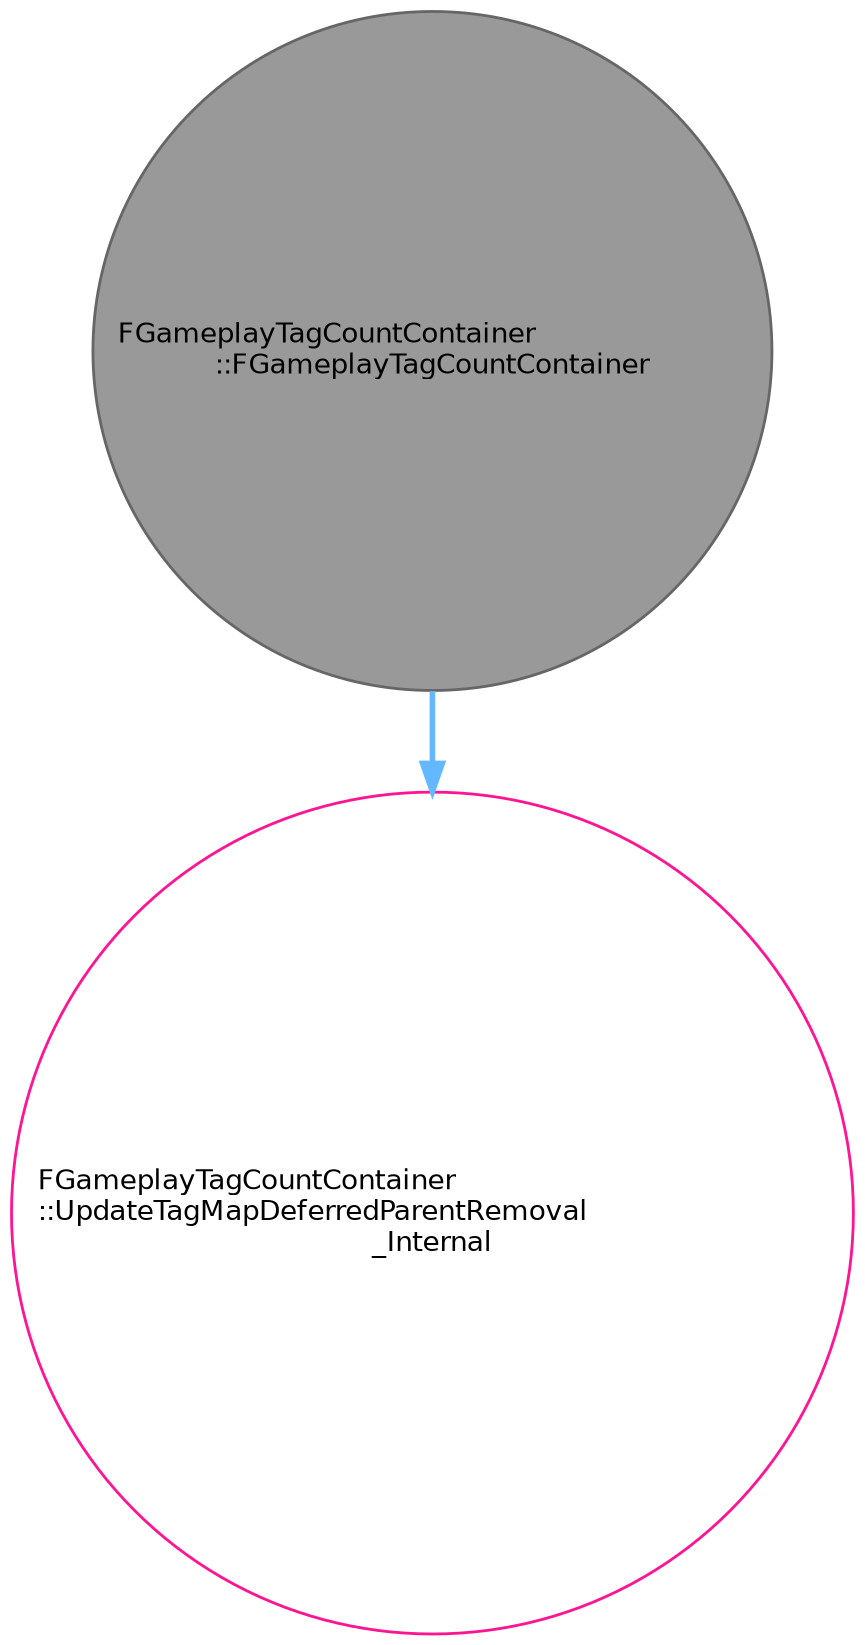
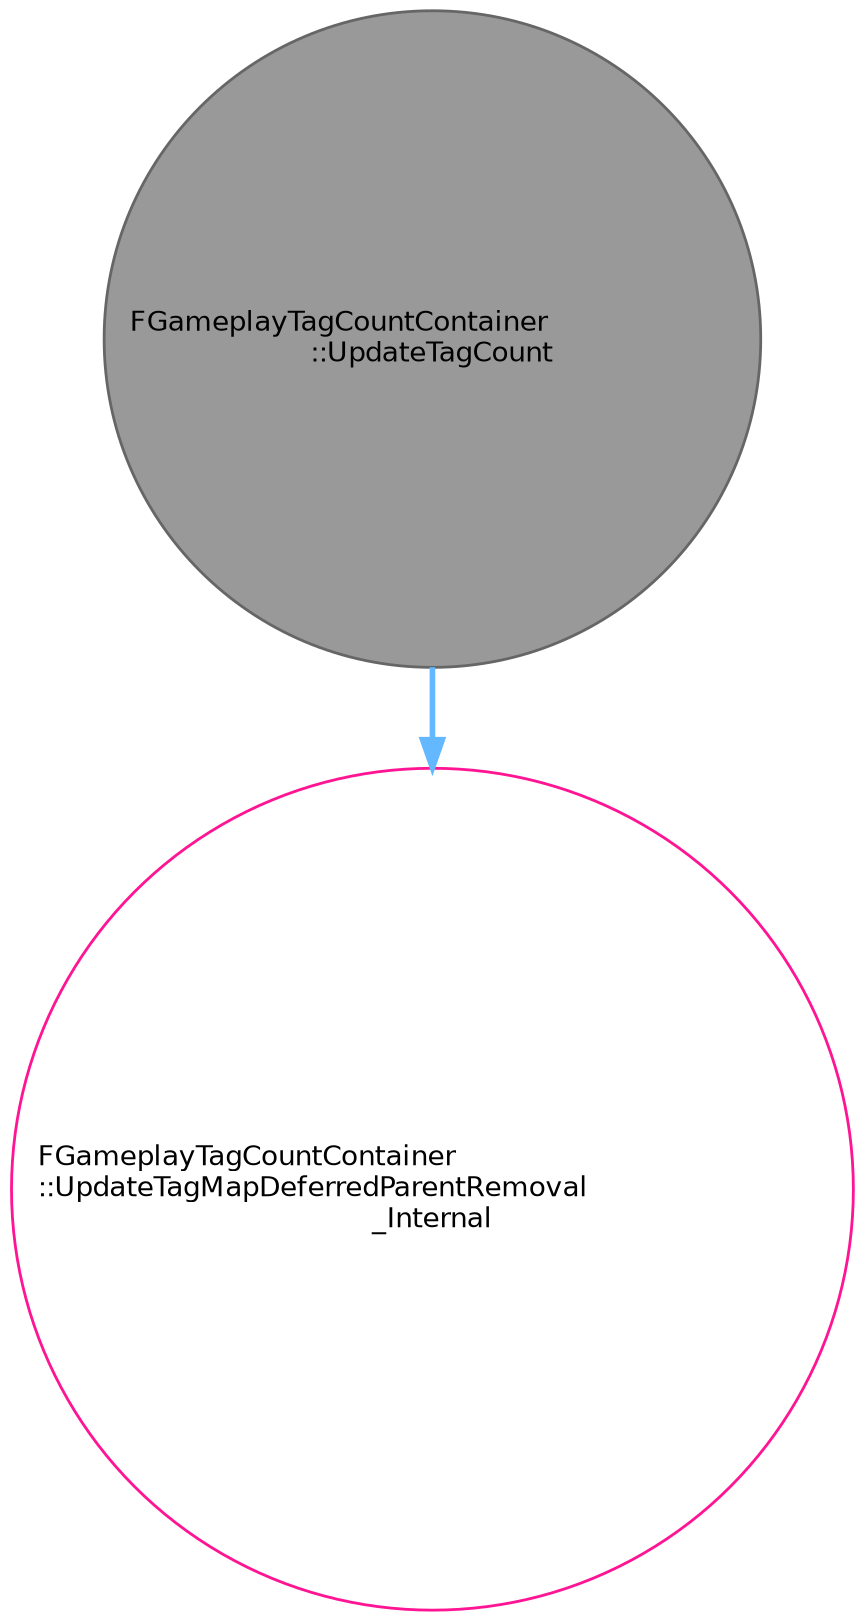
node "FGameplayTagCountContainer ::FGameplayTagCountContainer": label "FGameplayTagCountContainer ::FGameplayTagCountContainer" -> "FGameplayTagCountContainer ::UpdateTagCount"
